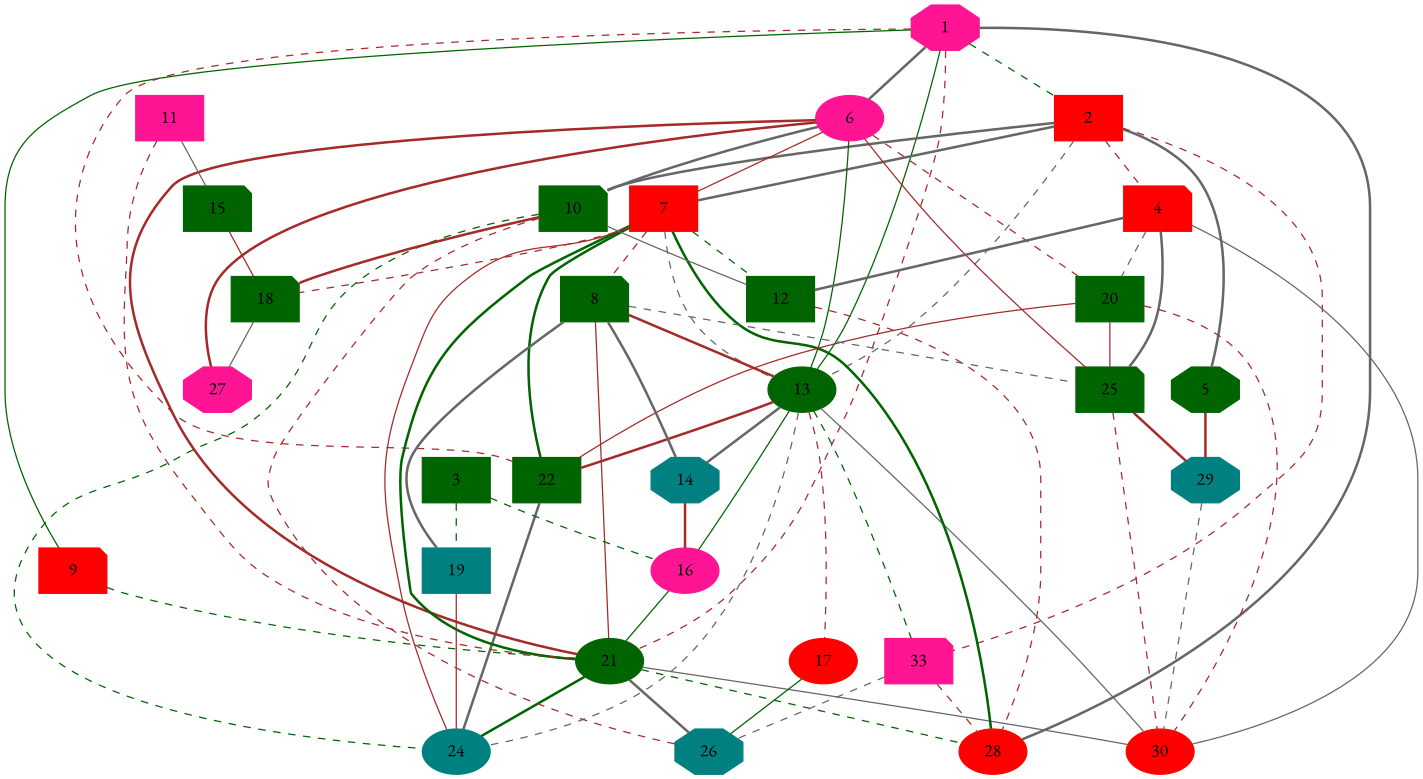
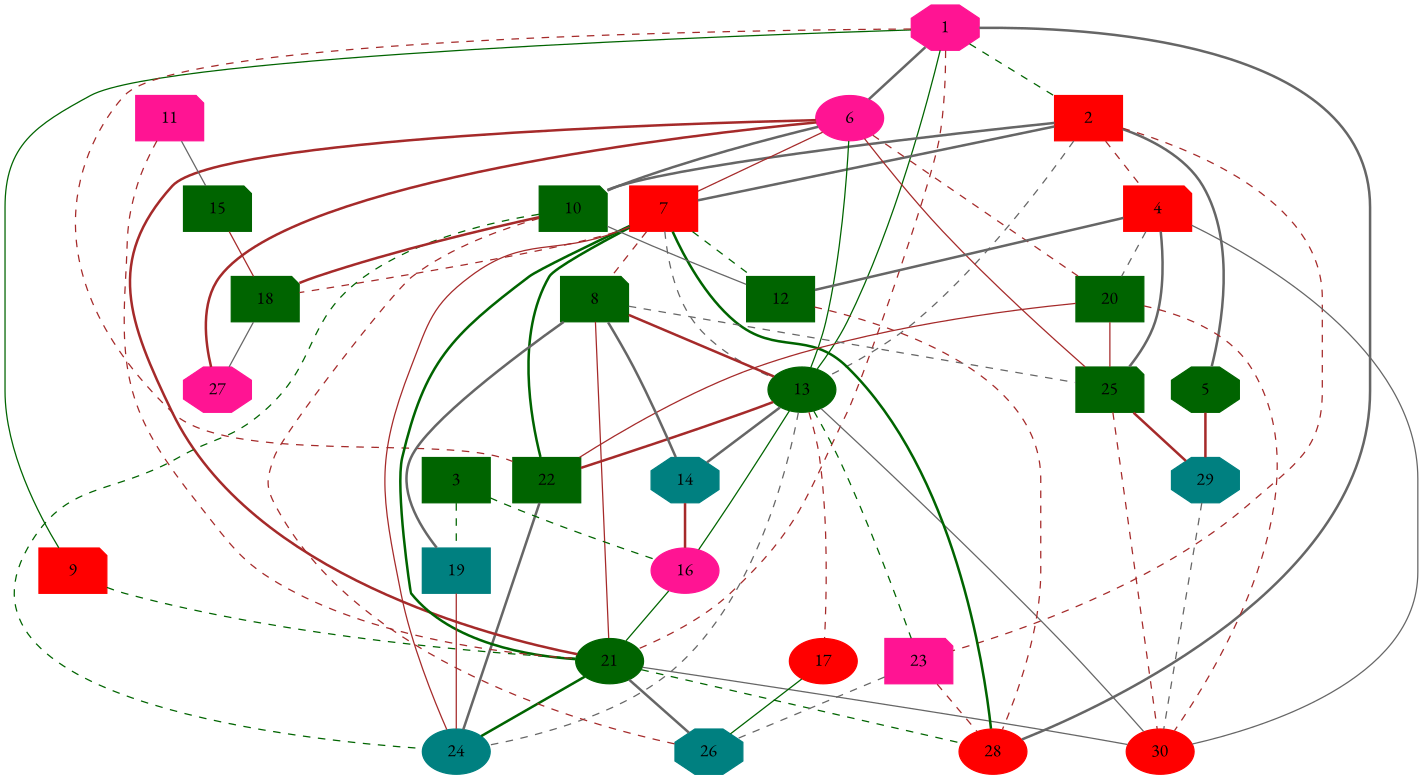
node "11": shape box -> note
node "33": label "33" -> "23"
